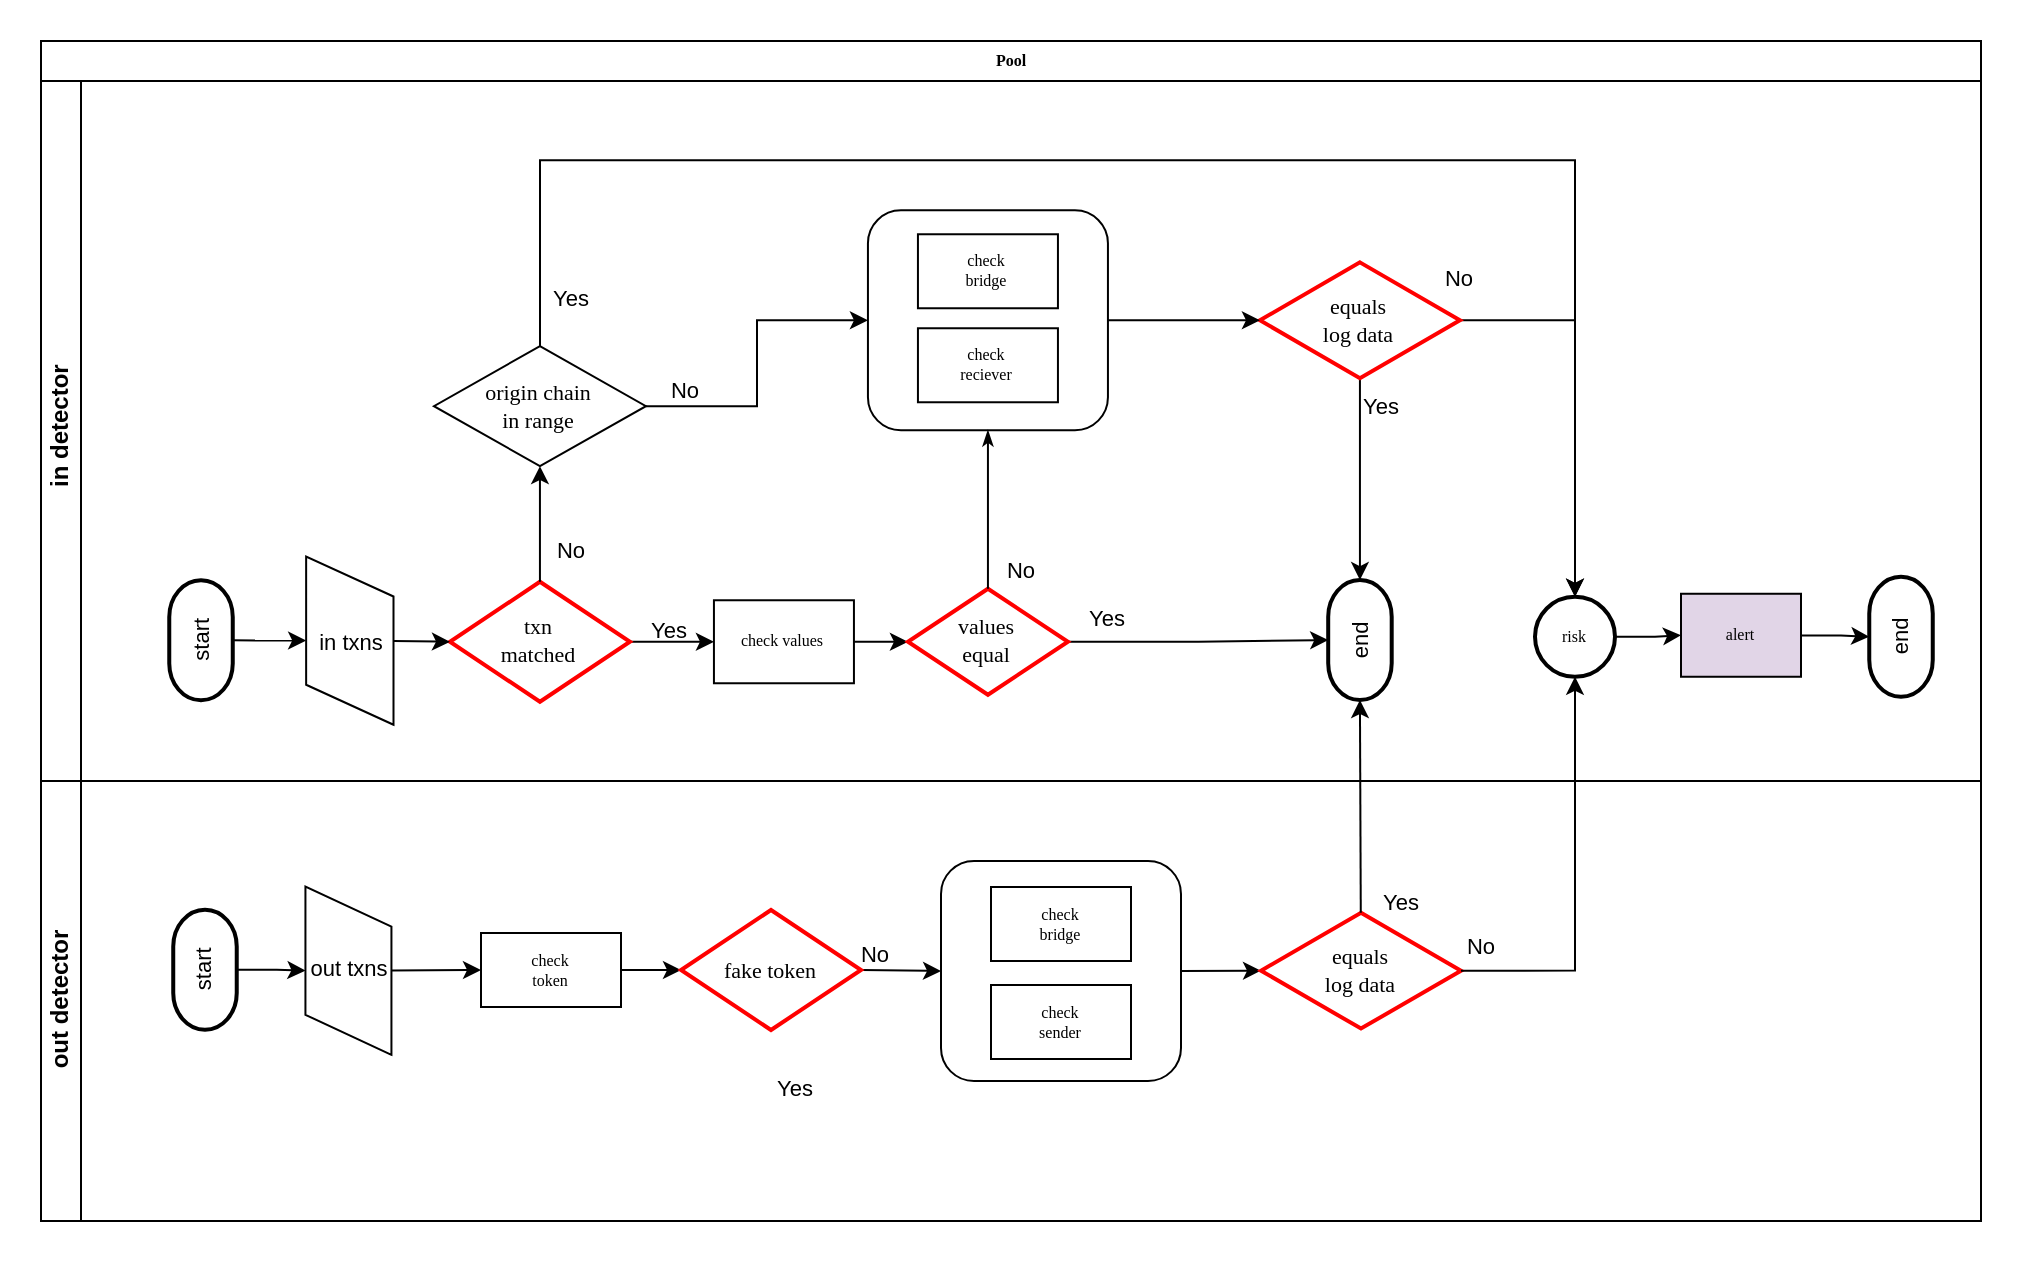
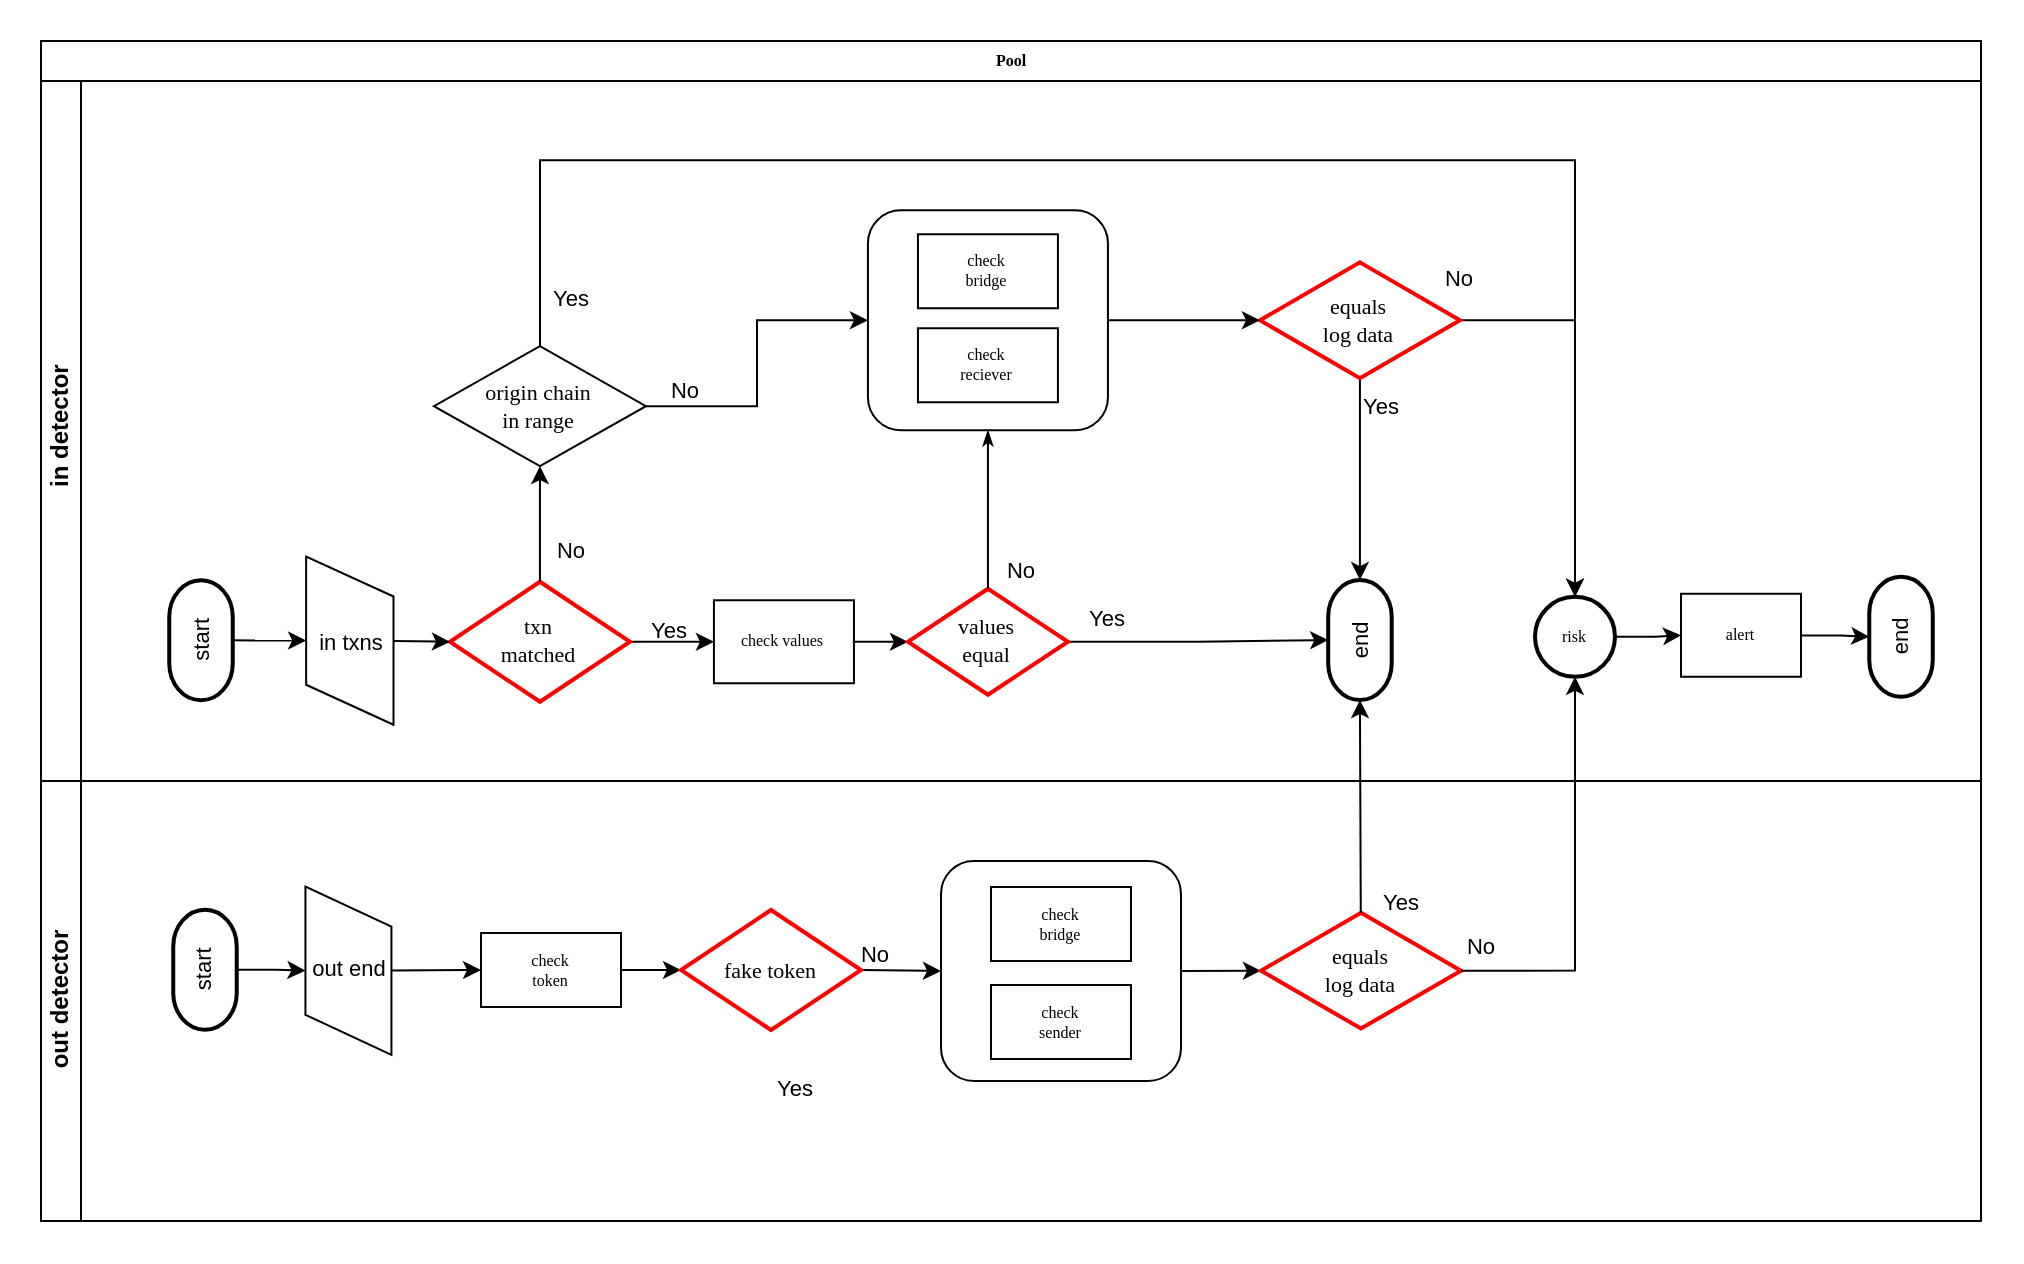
node "alert": fillcolor #e1d5e7 -> #ffffff
node "out txns": label "out txns" -> "out end"
